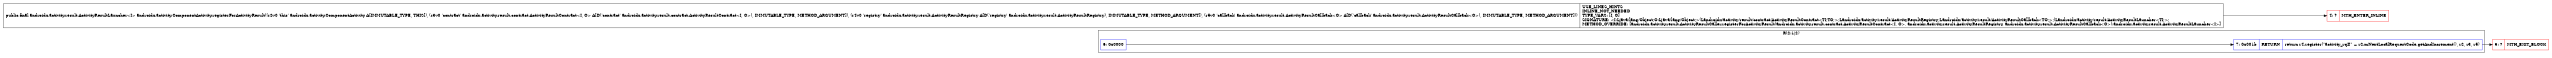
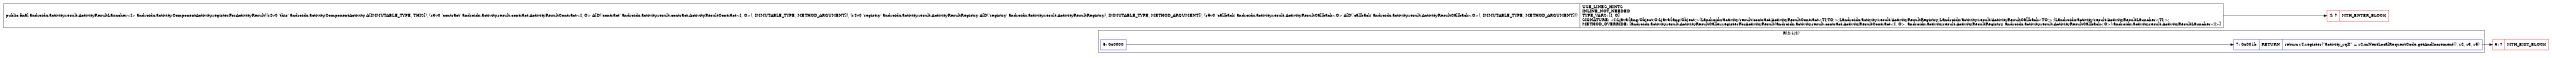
node "4: ?": text "MTH_ENTER_INLINE" -> "MTH_ENTER_BLOCK"
